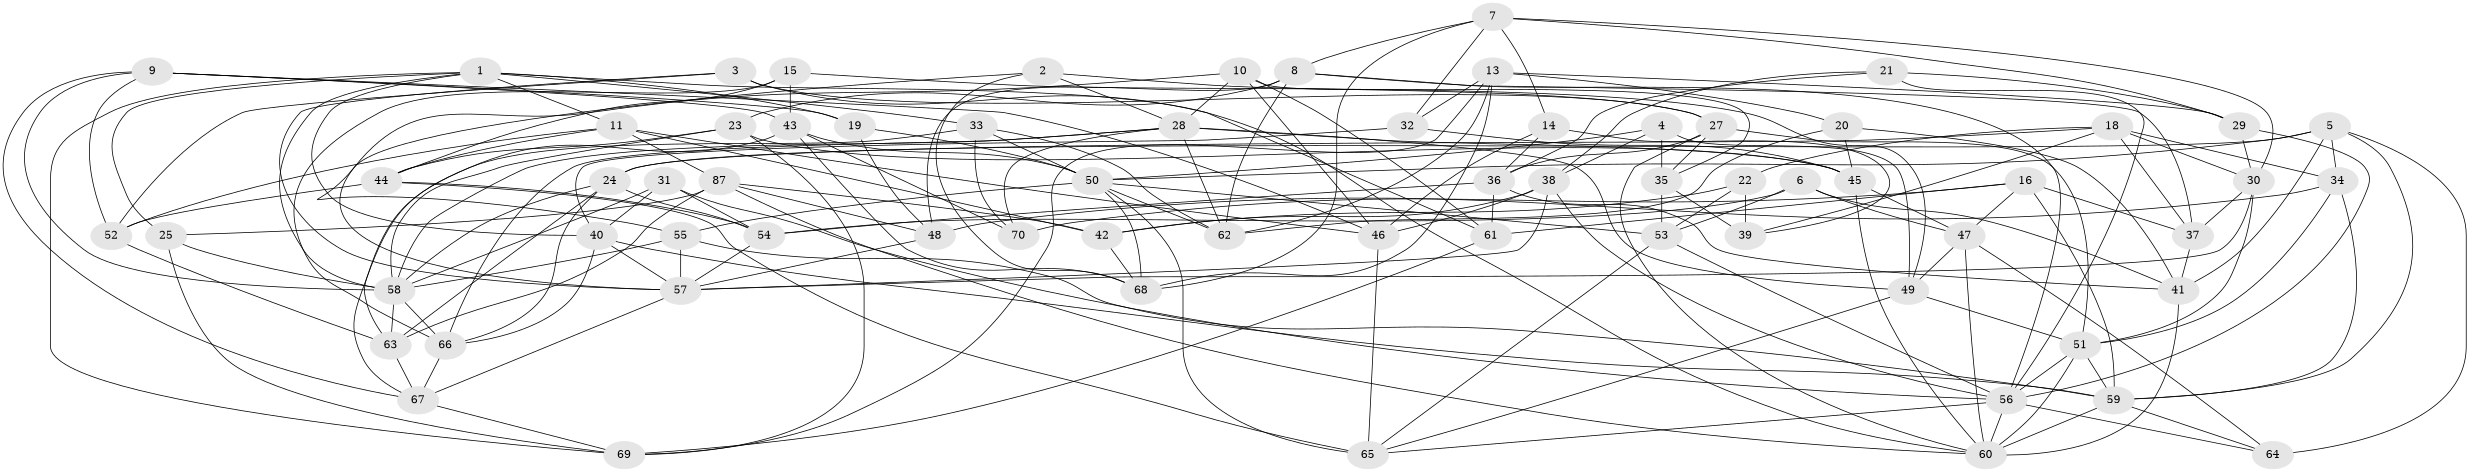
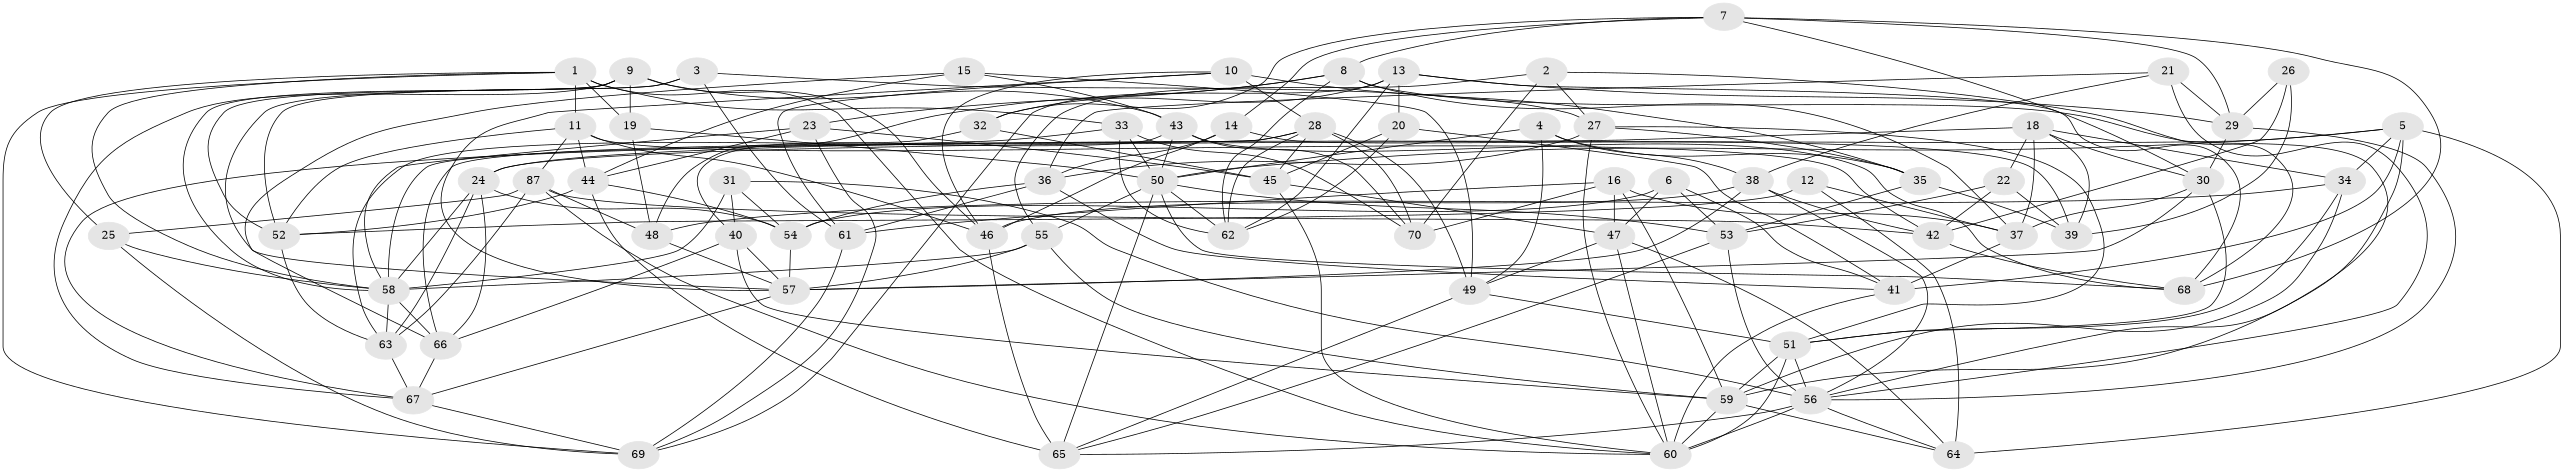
node "26": added
edge "2" -- "28": now "2" -- "70"
node "12": added
edge "1" -- "40": removed
